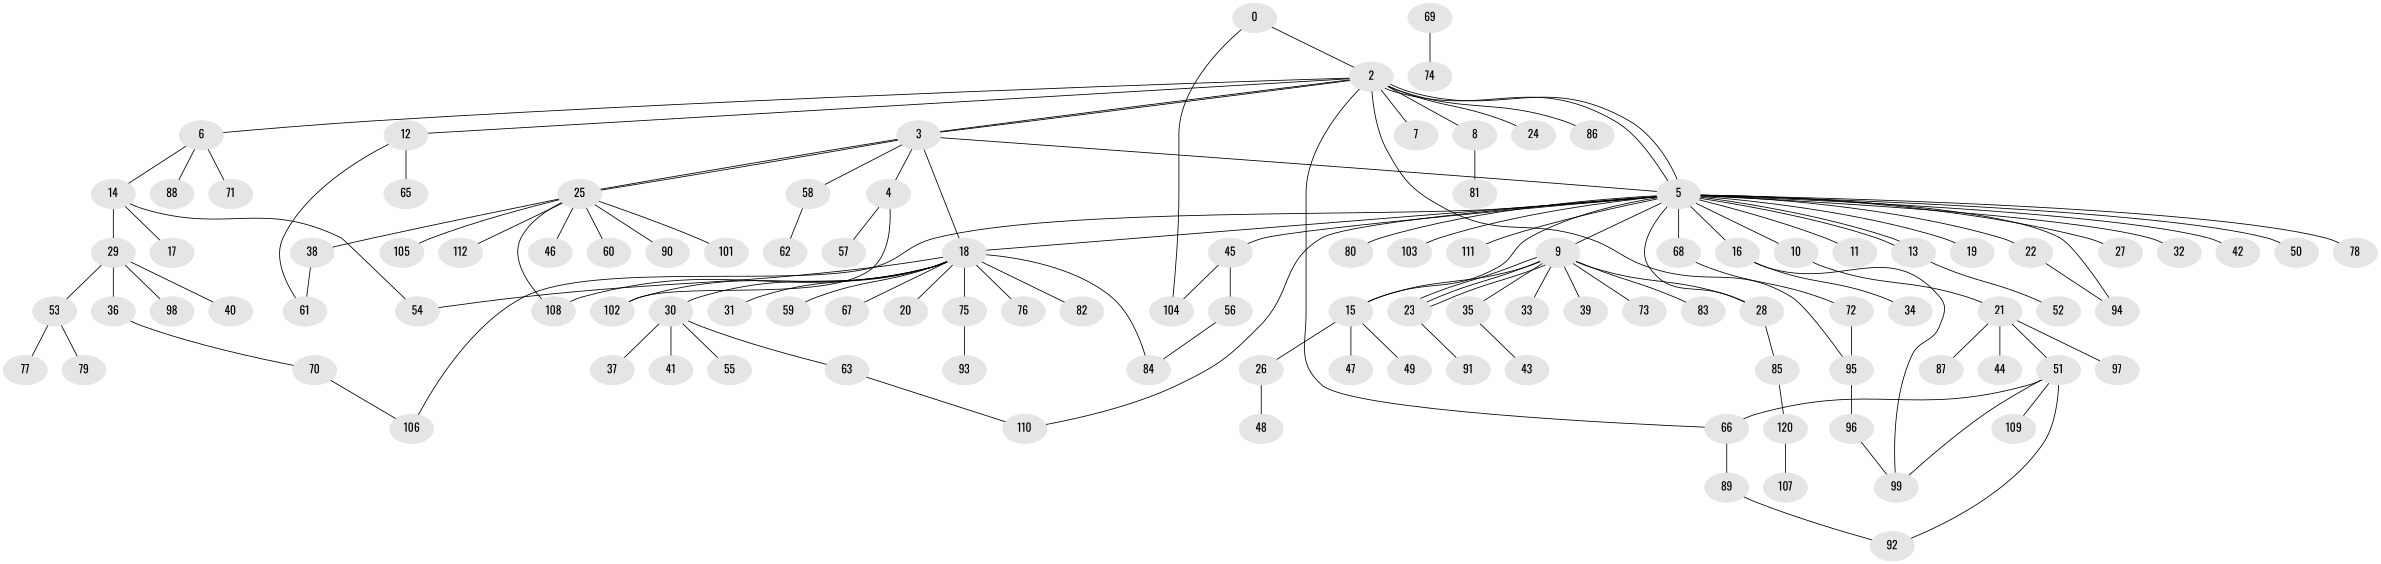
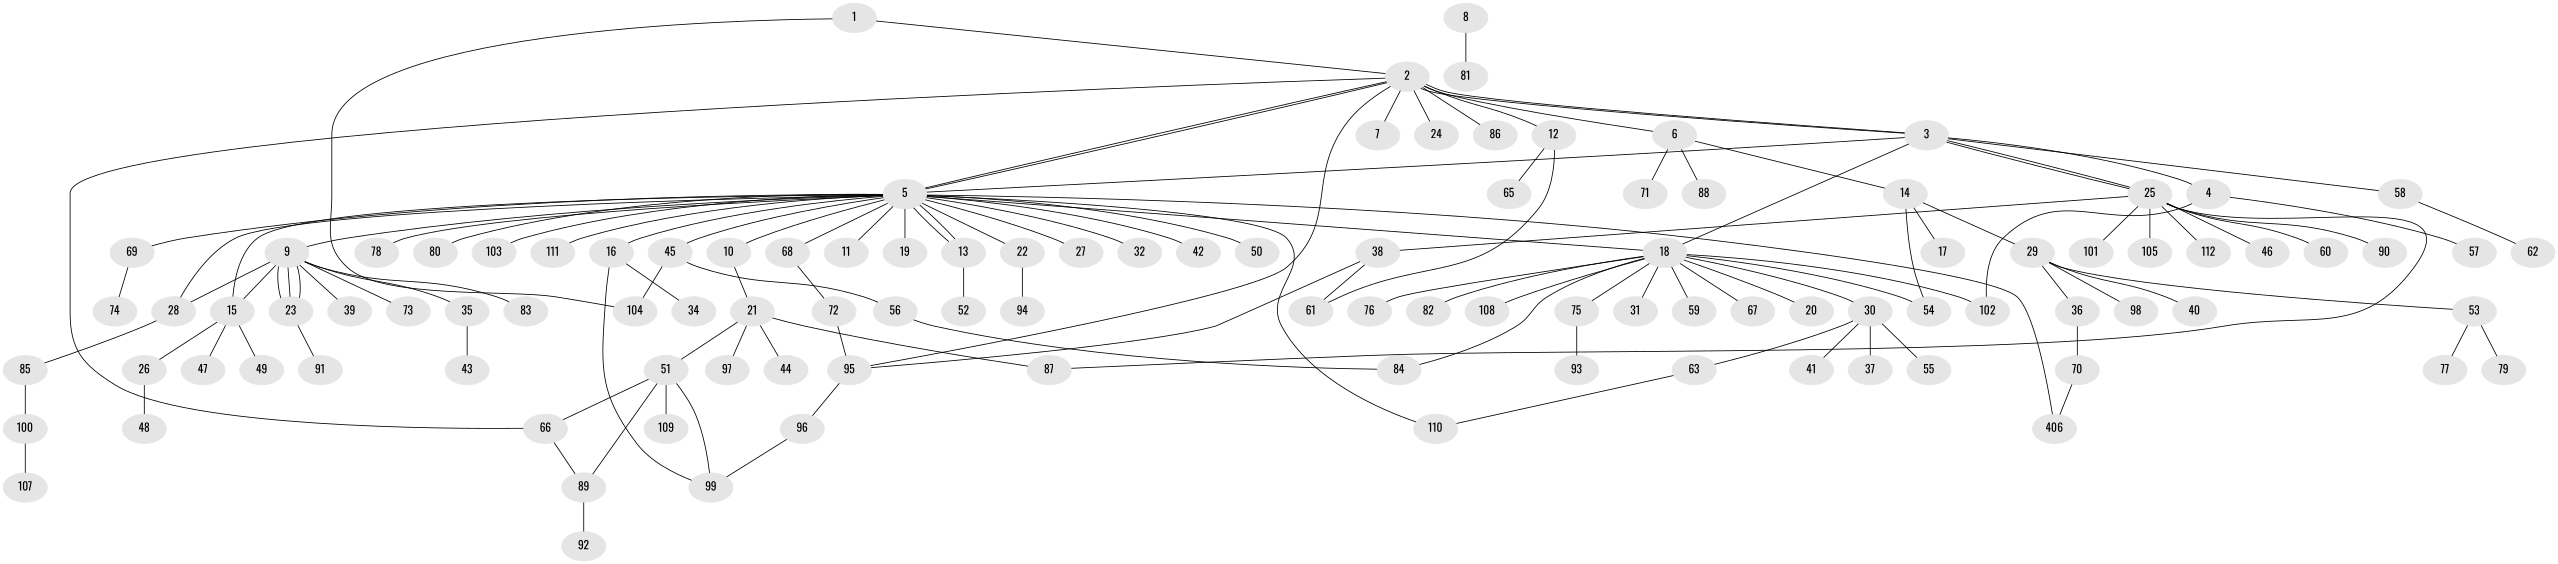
node "0": label "0" -> "1"
edge "2" -- "8": removed
edge "5" -- "94": now "5" -- "69"
edge "25" -- "108": now "25" -- "87"
node "33": removed
edge "38" -- "95": added
node "106": label "106" -> "406"
node "120": label "120" -> "100"
edge "51" -- "92": now "51" -- "89"
